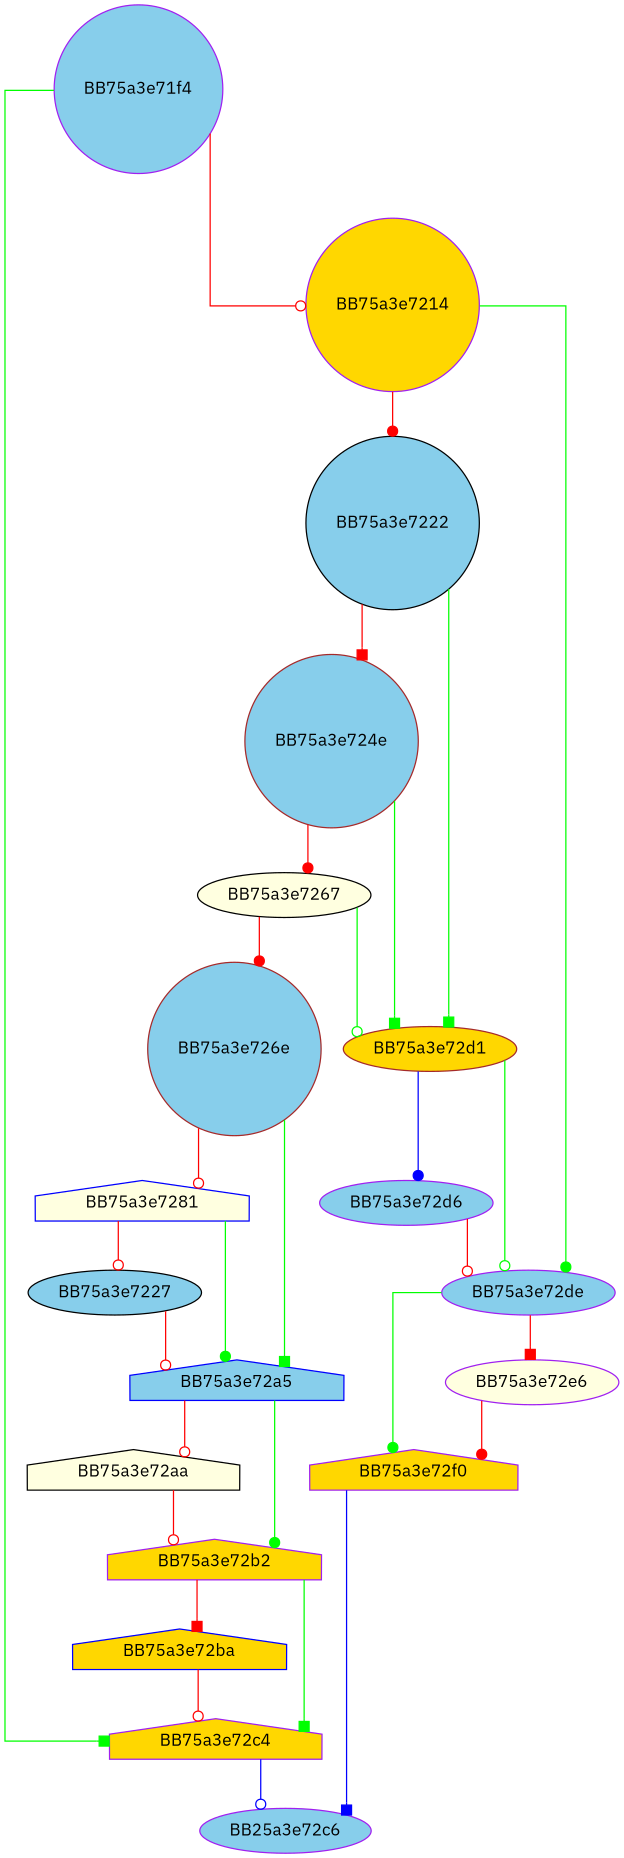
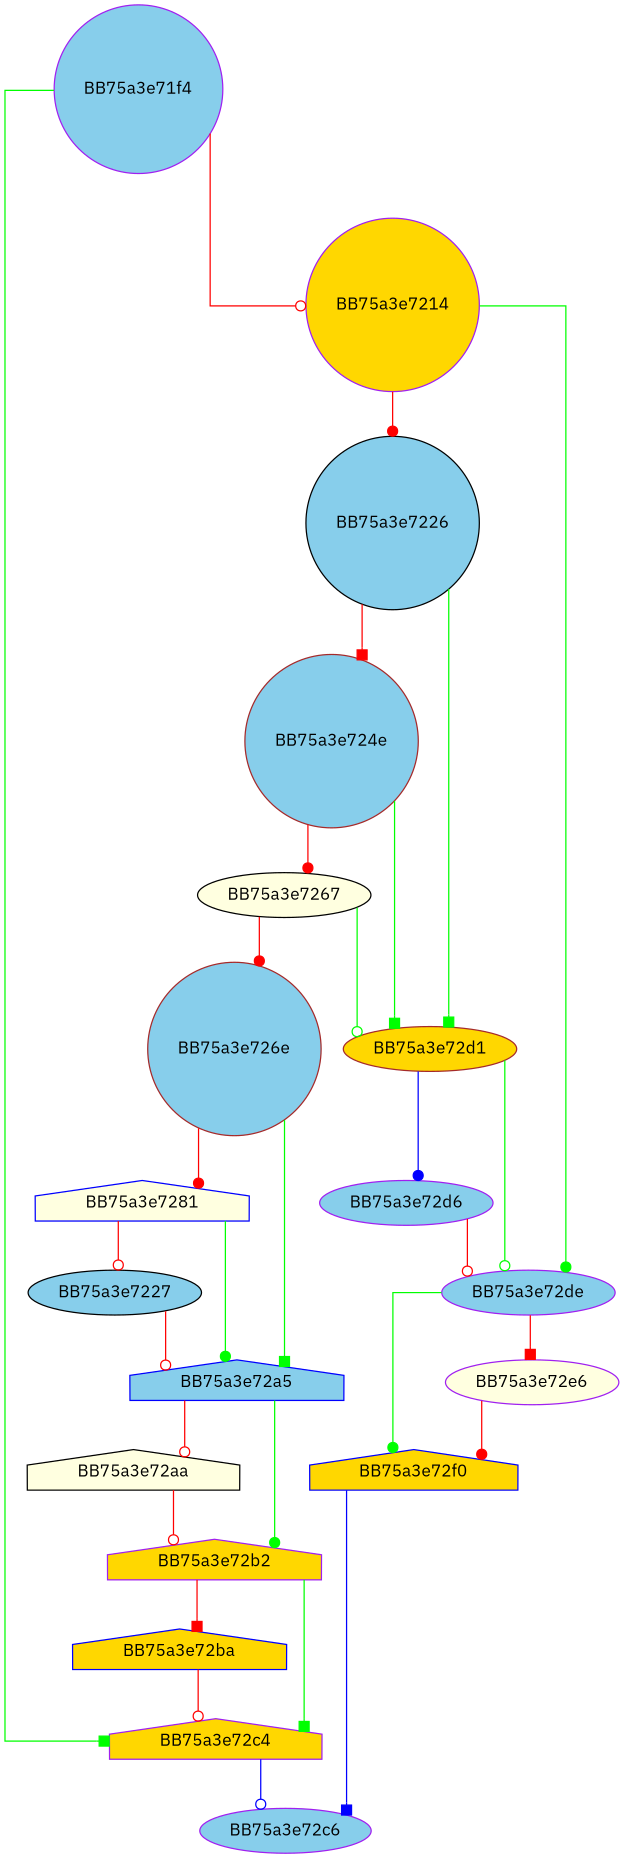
node "BB75a3e7222": label "BB75a3e7222" -> "BB75a3e7226"
edge "BB75a3e726e" -> "BB75a3e7281": arrowhead odot -> dot
node "BB75a3e72f0": color purple -> blue
node "BB25a3e72c6": label "BB25a3e72c6" -> "BB75a3e72c6"
